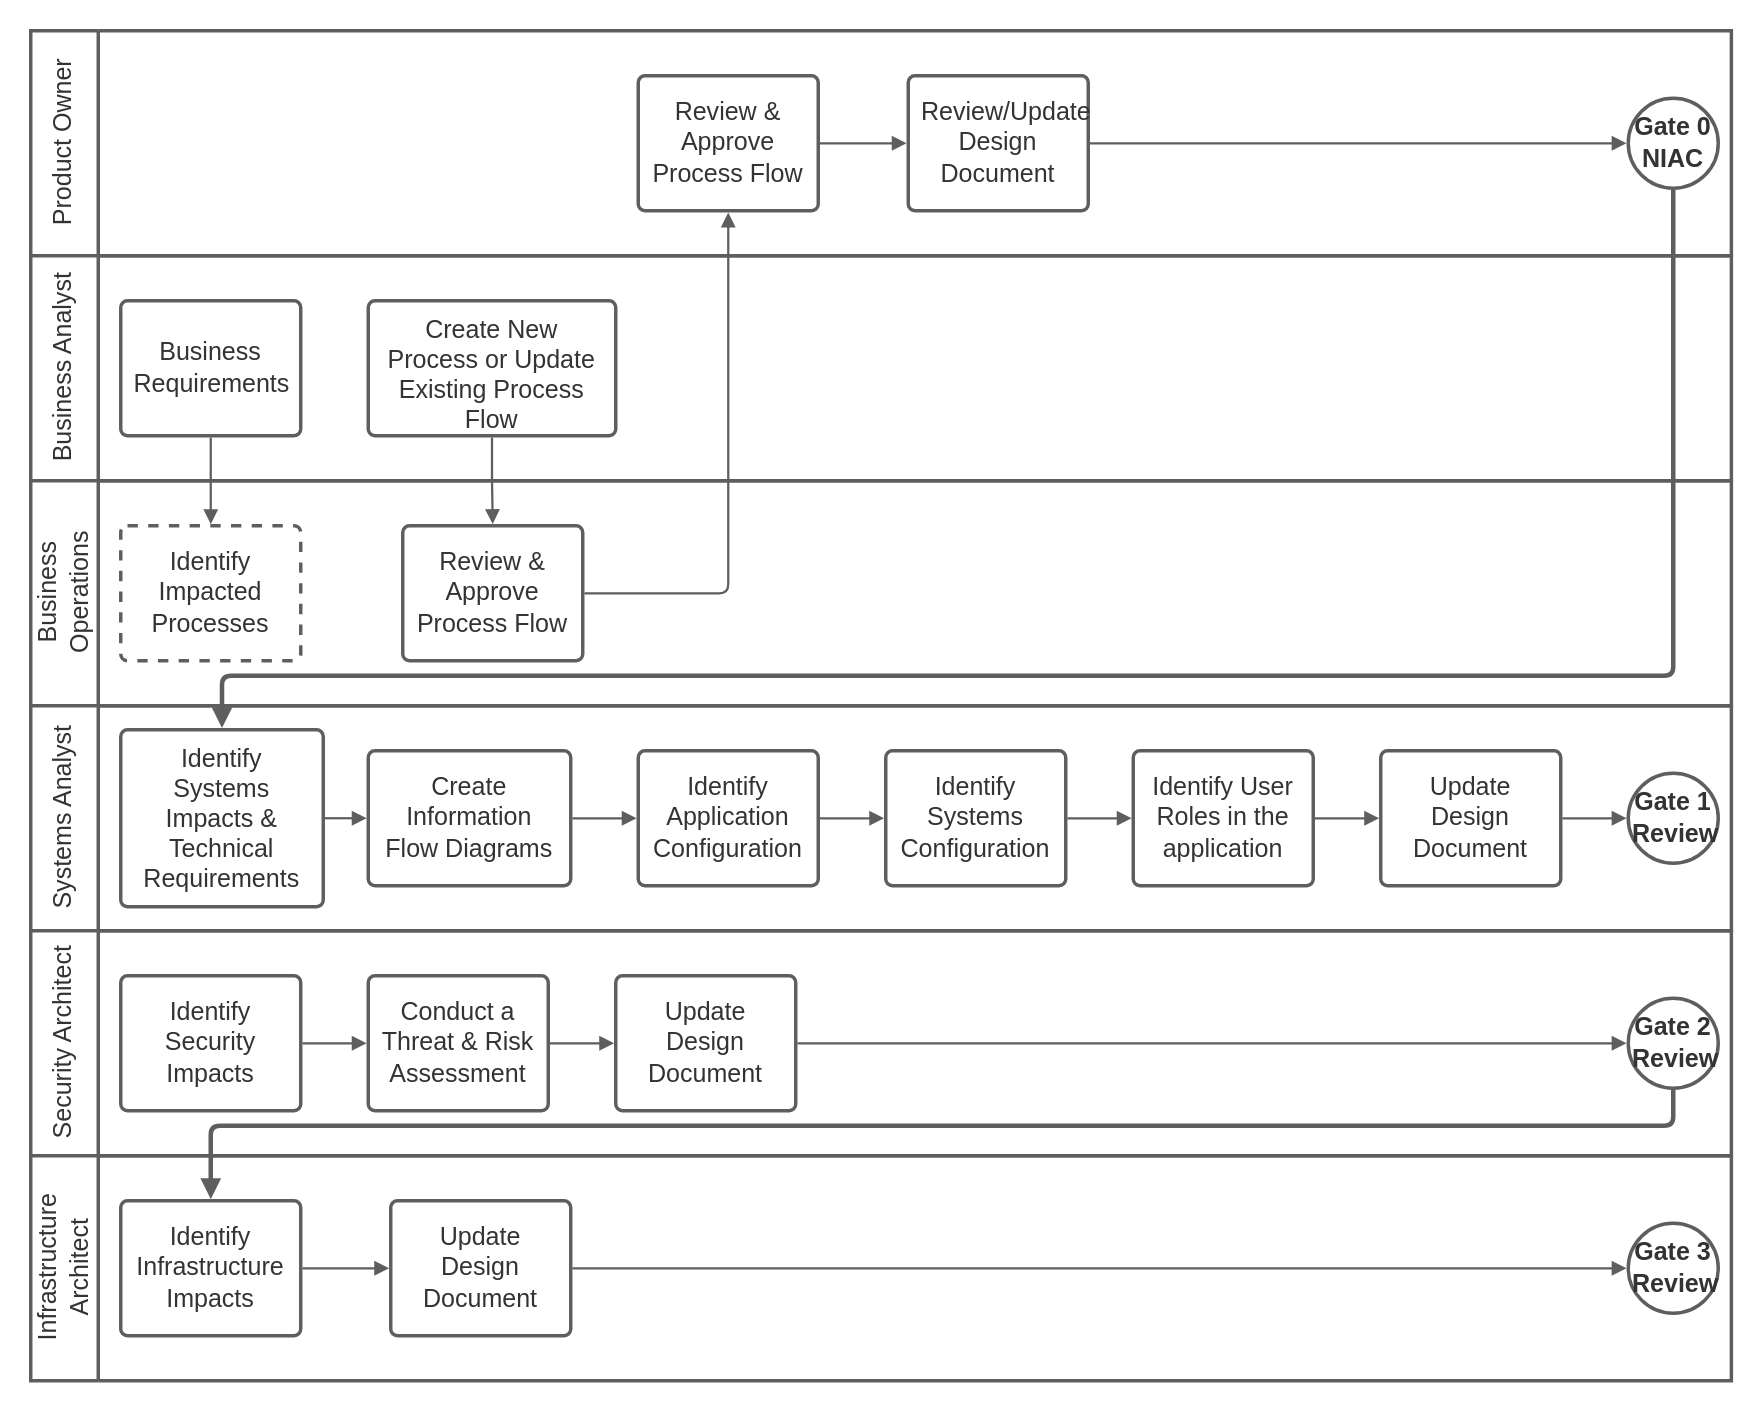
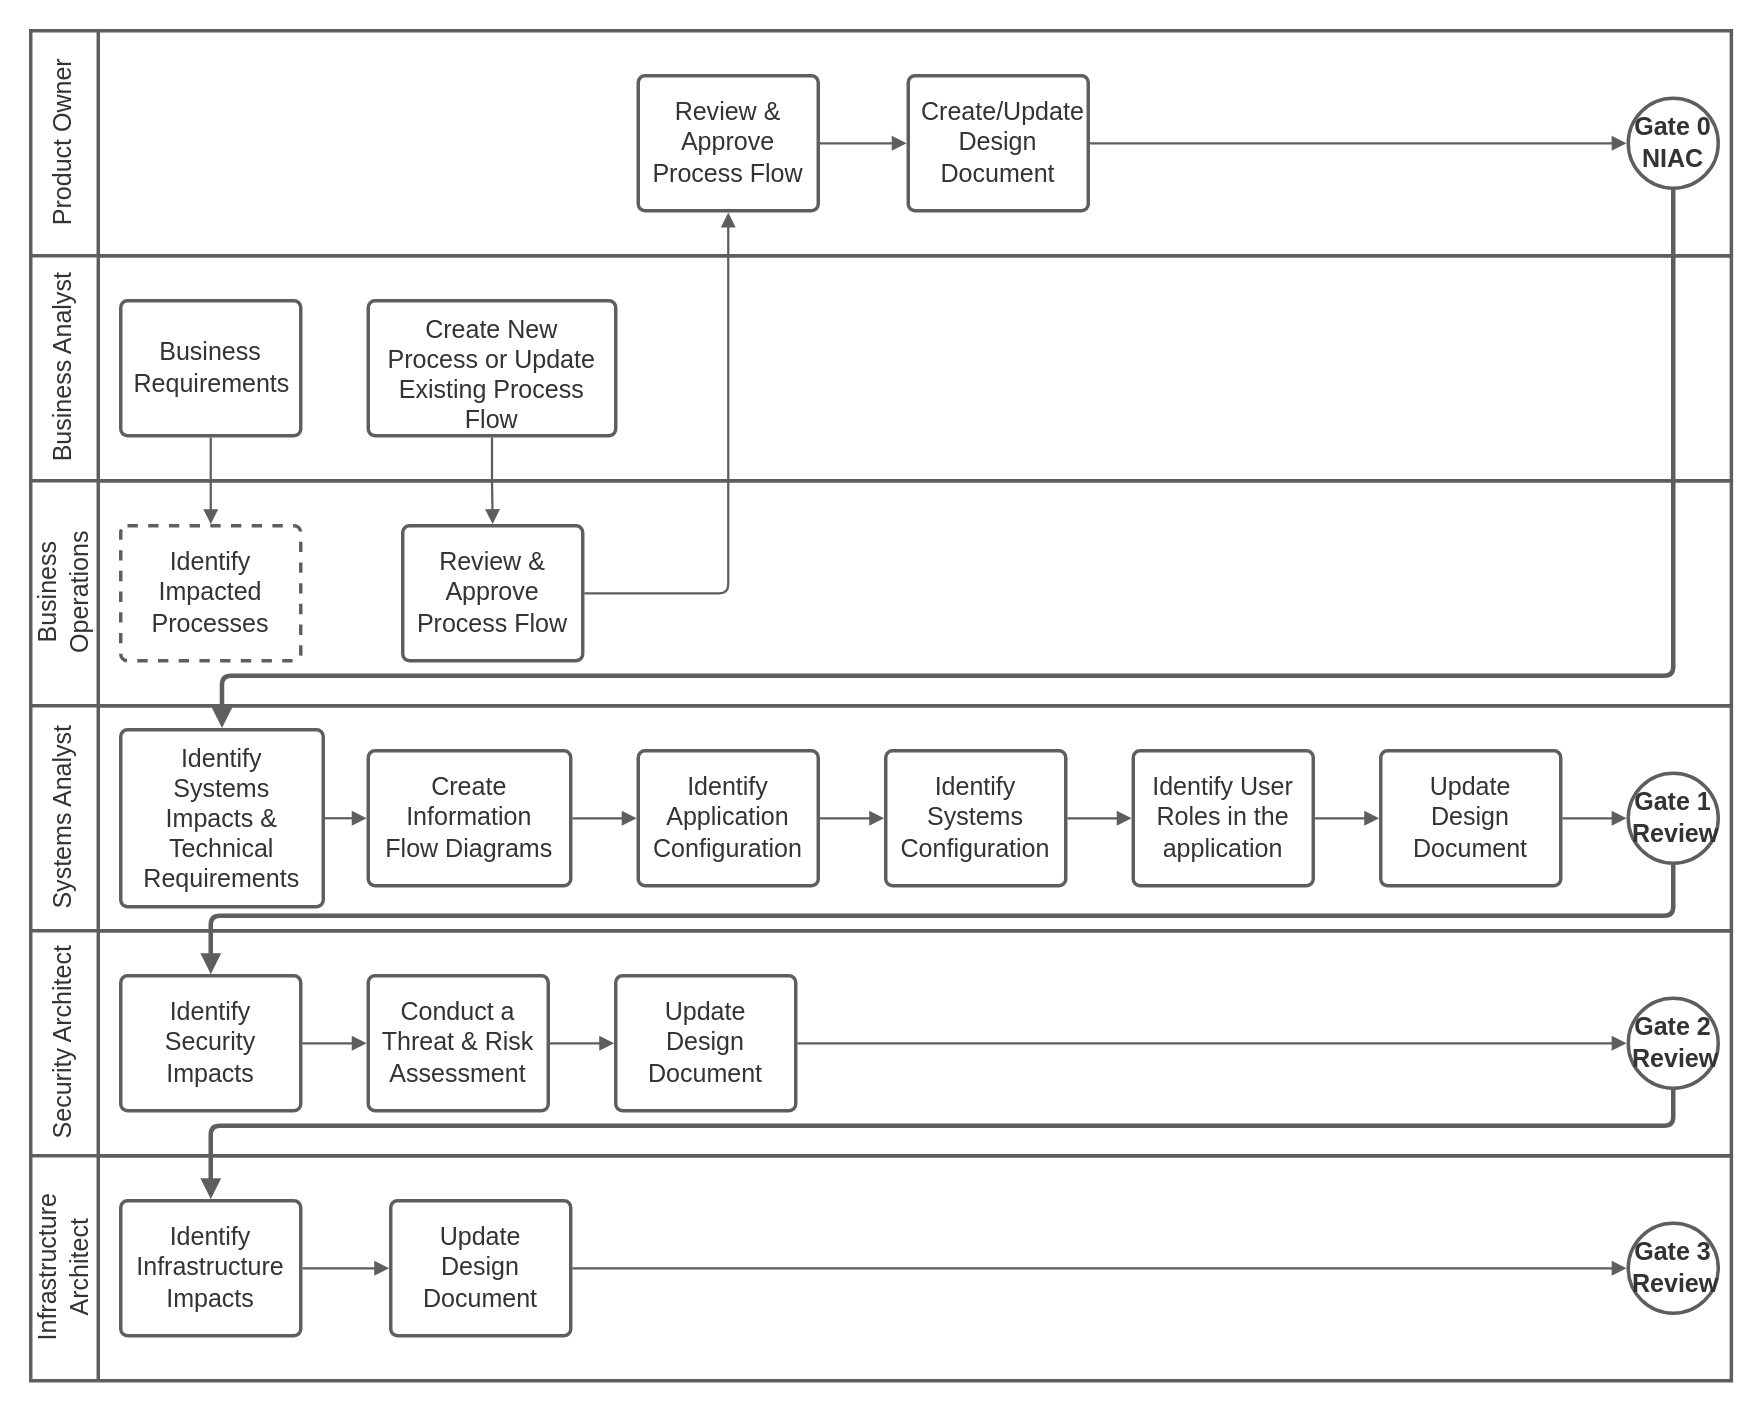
node "Review/Update Design Document": label "Review/Update Design Document" -> "Create/Update Design Document"
edge "Gate 1 Review" -> "Identify Security Impacts": added
